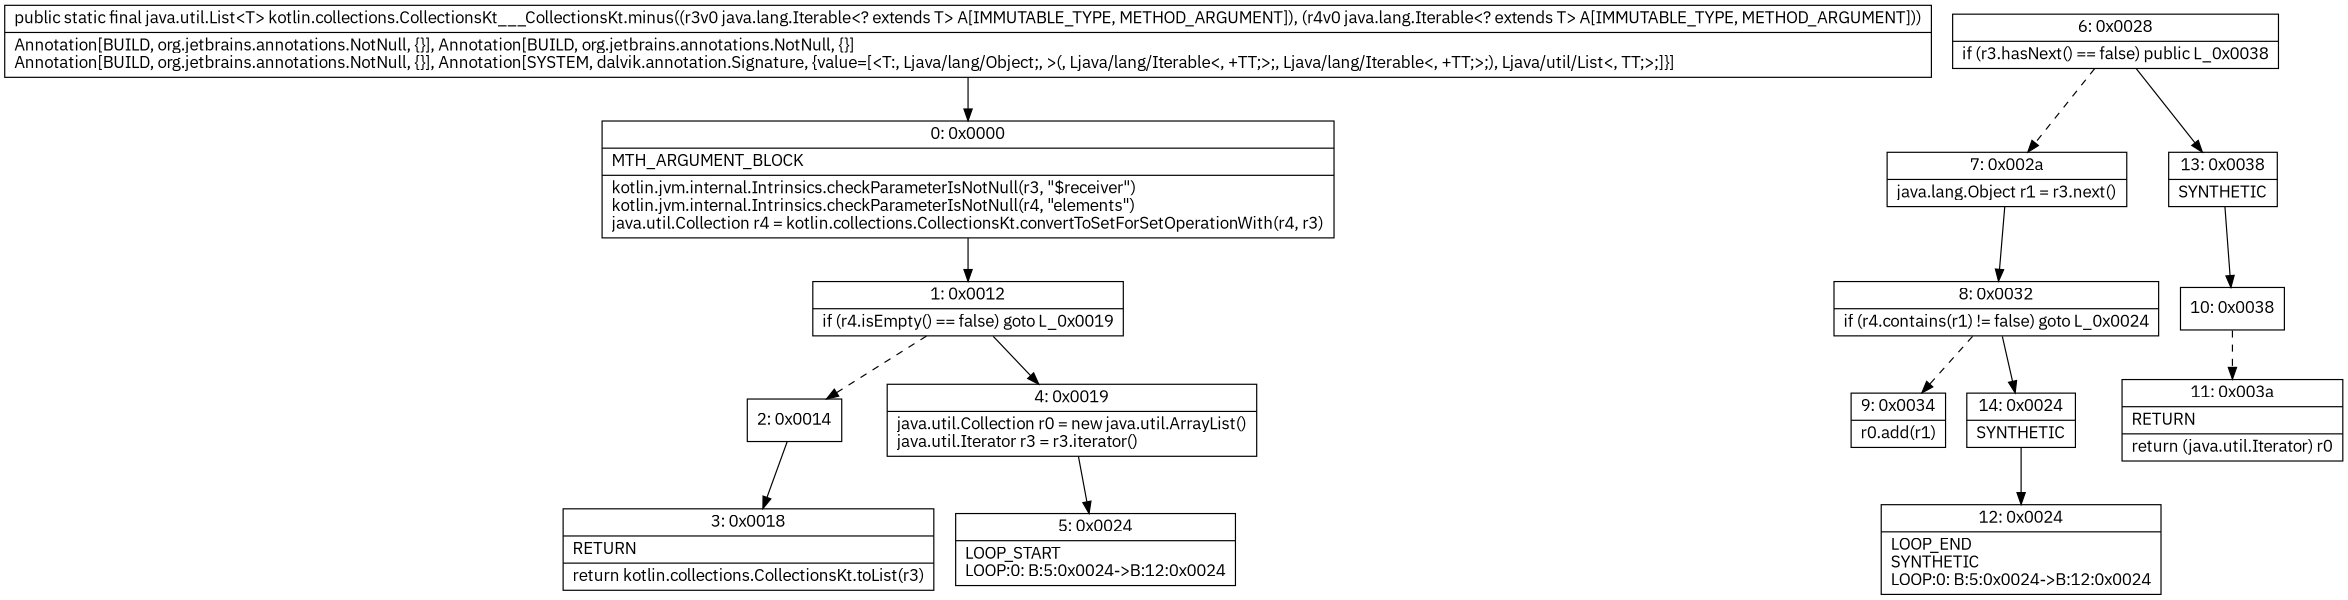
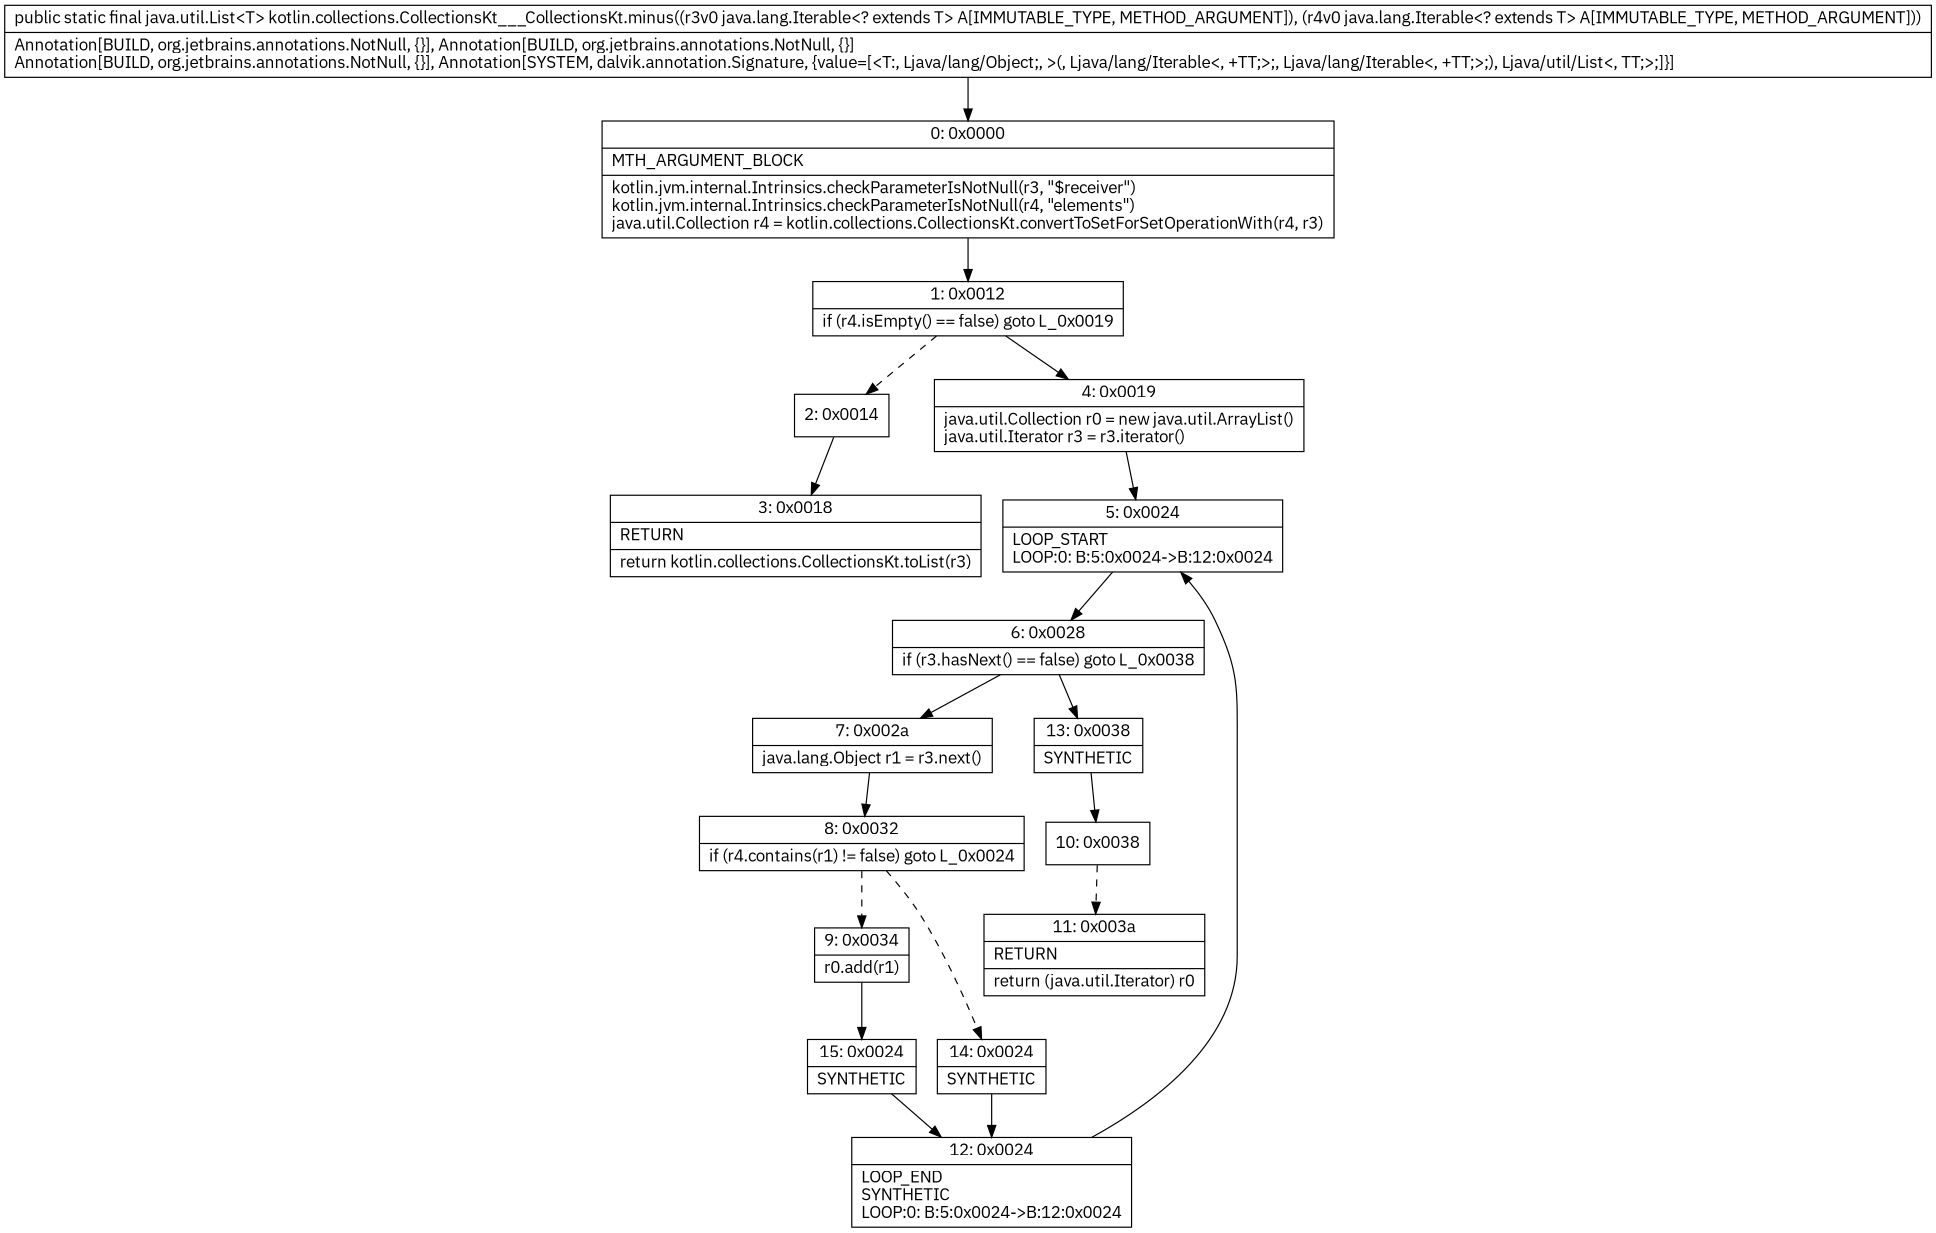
node "6: 0x0028": text "if (r3.hasNext() == false) public L_0x0038" -> "if (r3.hasNext() == false) goto L_0x0038"
edge "6: 0x0028" -> "7: 0x002a": style dashed -> solid
edge "8: 0x0032" -> "14: 0x0024": style solid -> dashed
edge "5: 0x0024" -> "6: 0x0028": added
edge "12: 0x0024" -> "5: 0x0024": added
node "15: 0x0024": added
